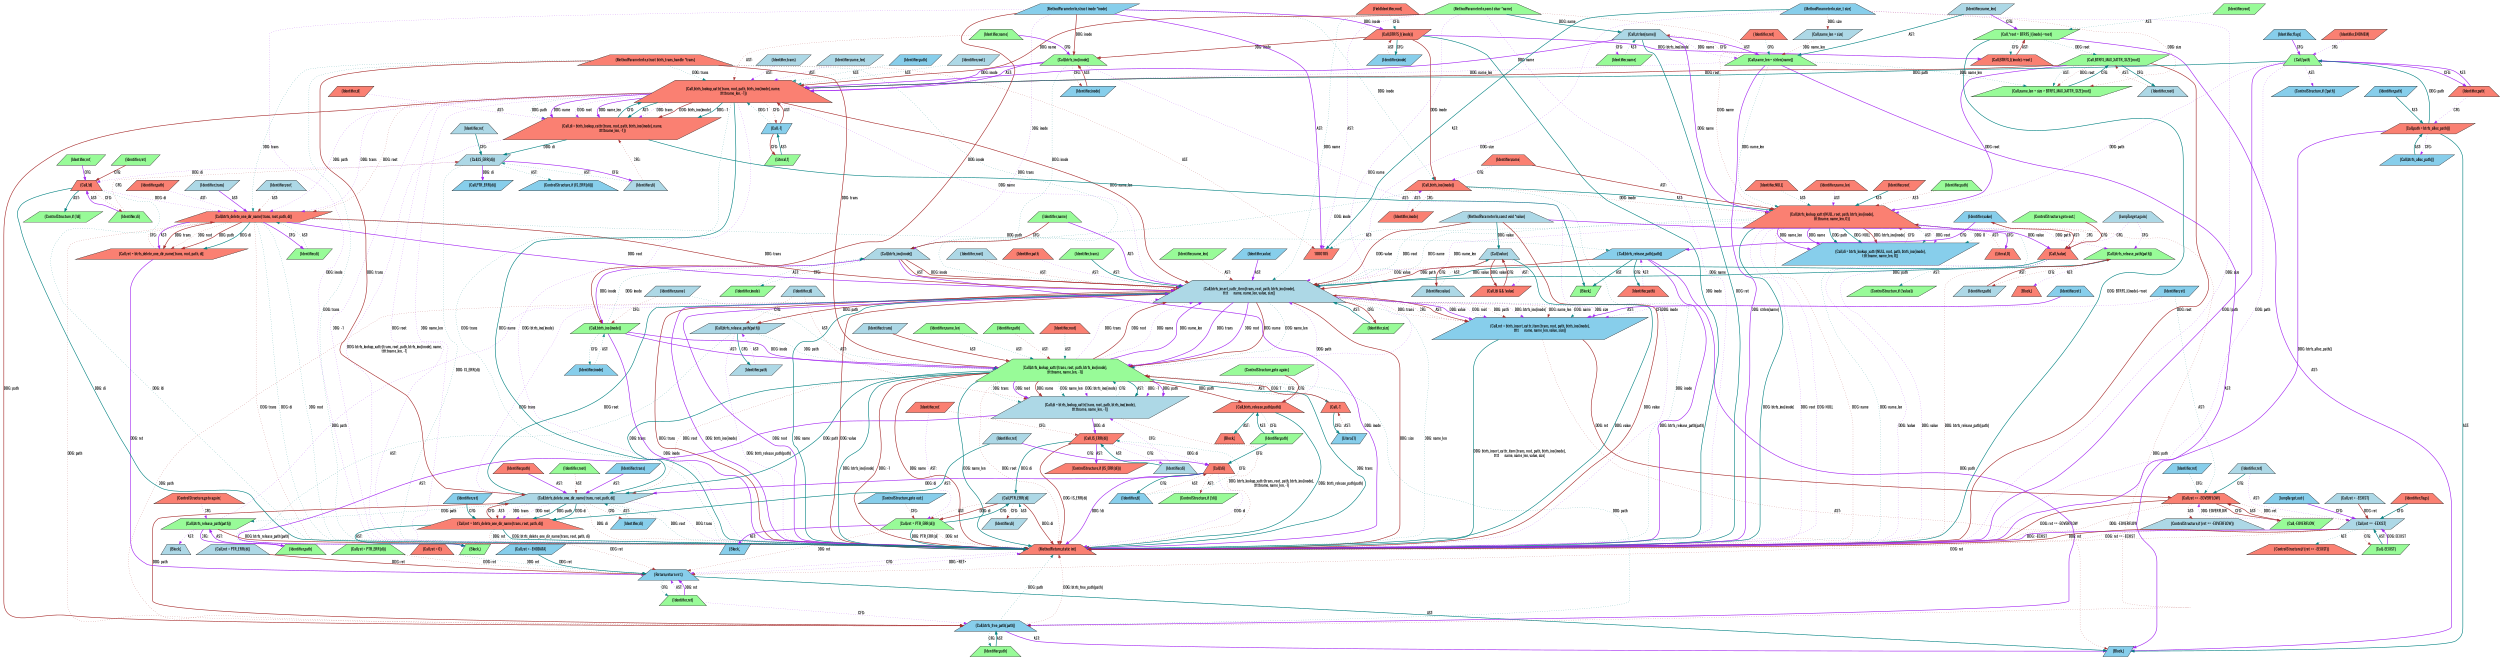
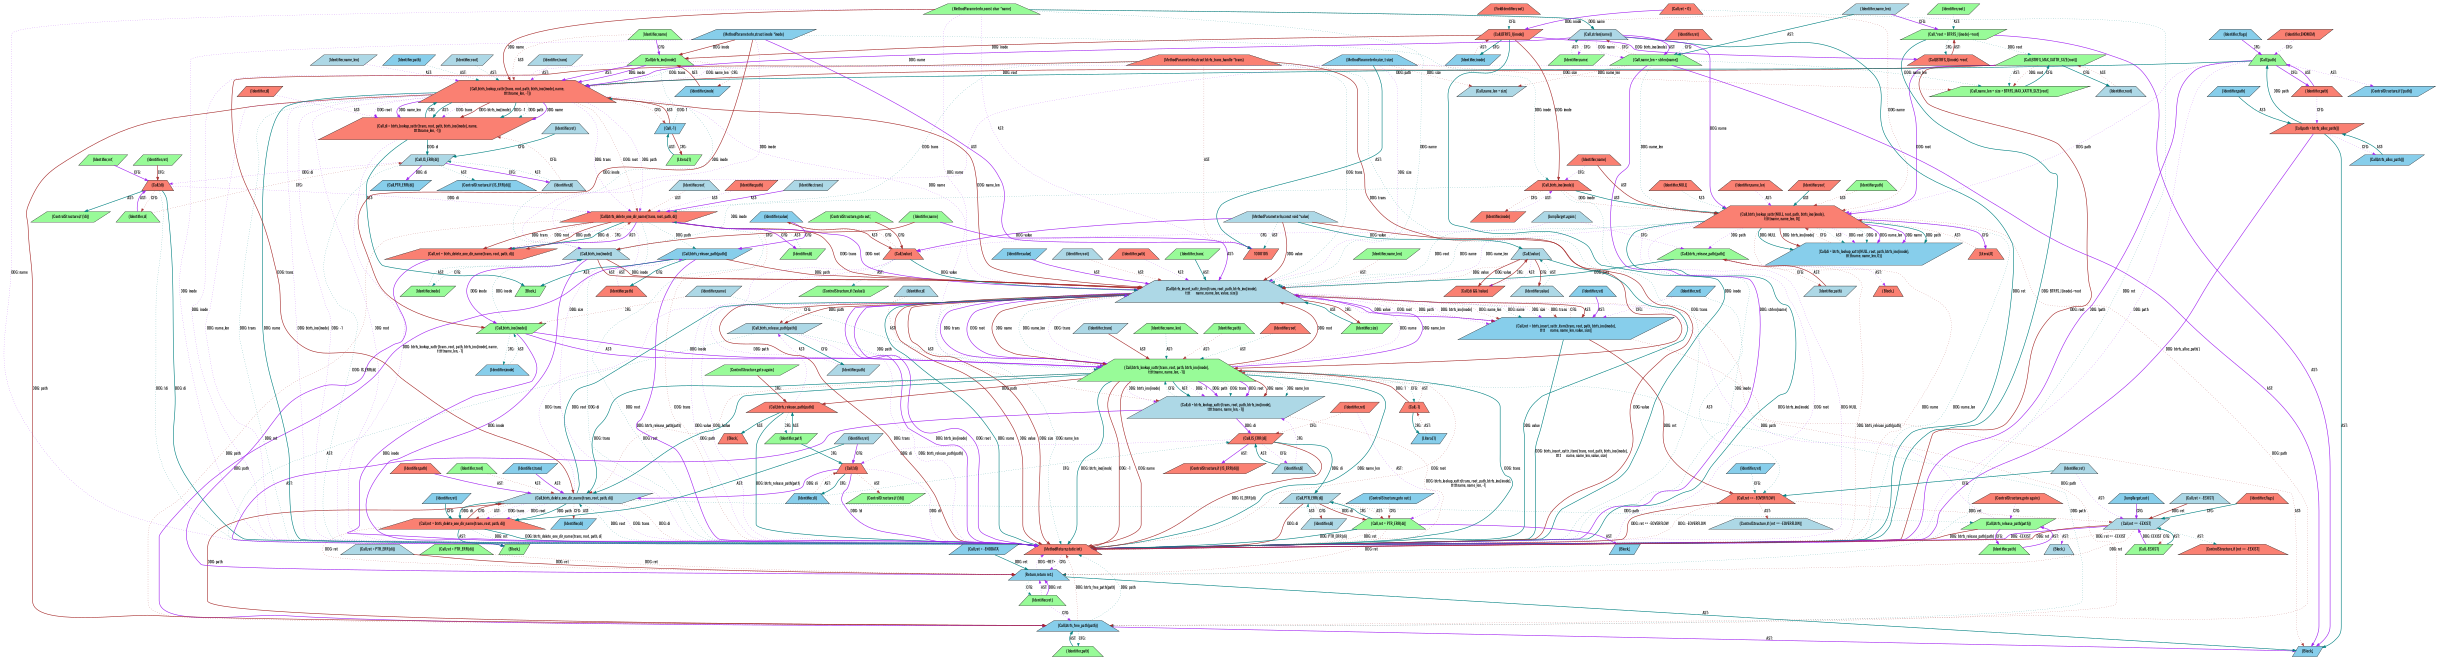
edge "(MethodParameterIn,struct inode *inode)" -> "(Call,BTRFS_I(inode))": now "(Call,ret = 0)" -> "(Call,BTRFS_I(inode))"
edge "(Call,name_len + size)" -> "(Call,name_len = strlen(name))": reversed
node "(Call,-EOVERFLOW)": removed
